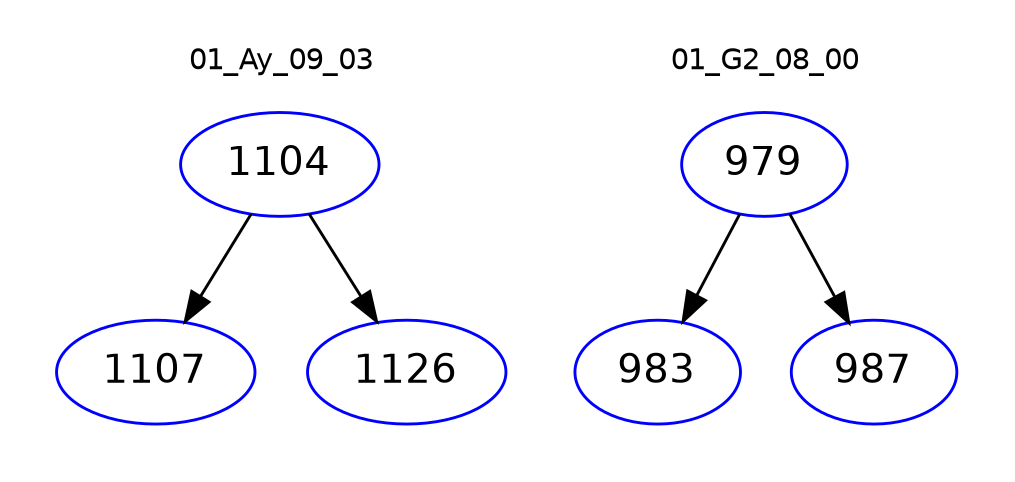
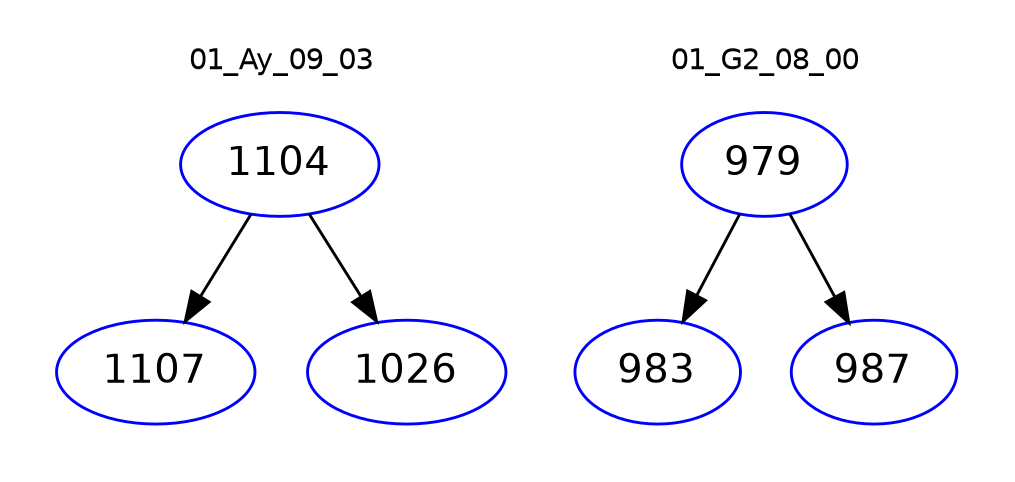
node "1126": label "1126" -> "1026"
